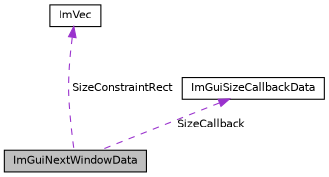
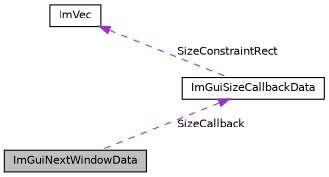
edge "ImGuiNextWindowData" -> "ImVec": now "ImGuiSizeCallbackData" -> "ImVec"
